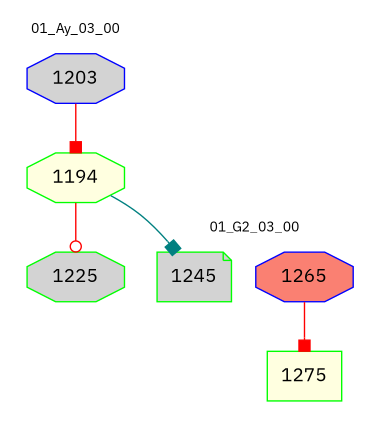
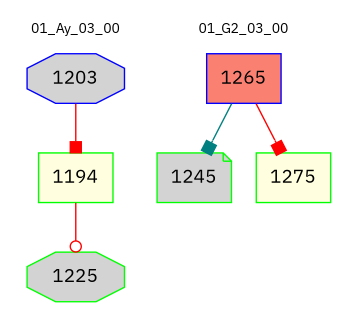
node "1194": shape octagon -> box
edge "1194" -> "1245": now "1265" -> "1245"
node "1265": shape octagon -> box
